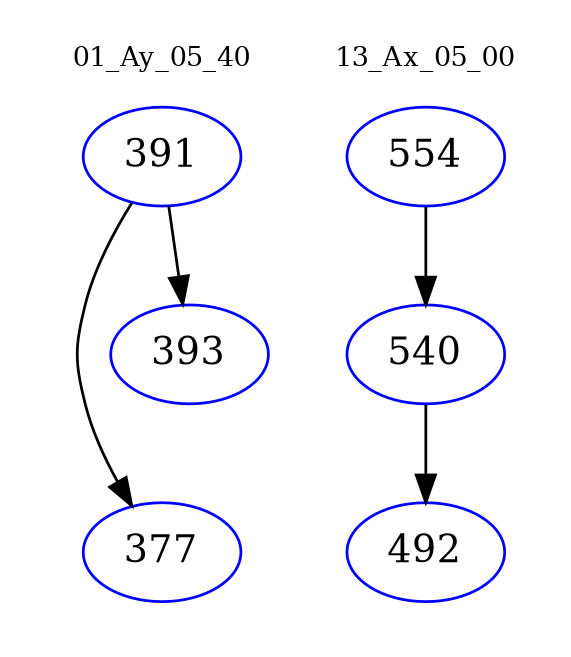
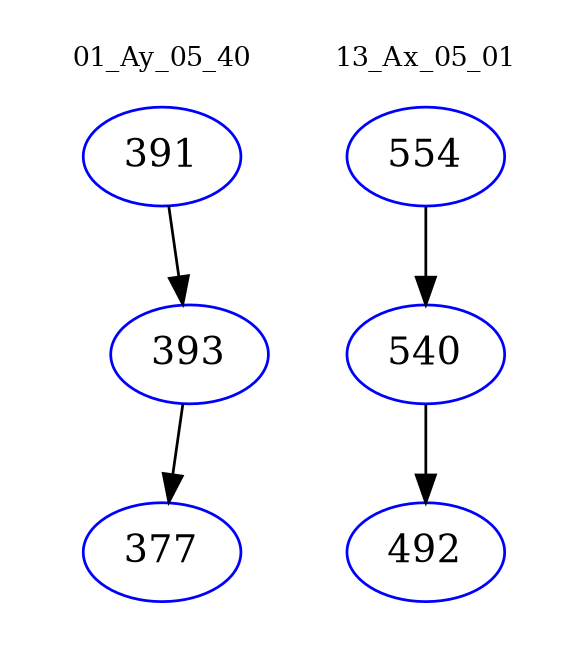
cluster "13_Ax_05_00": label "13_Ax_05_00" -> "13_Ax_05_01"
edge "391" -> "377": now "393" -> "377"
